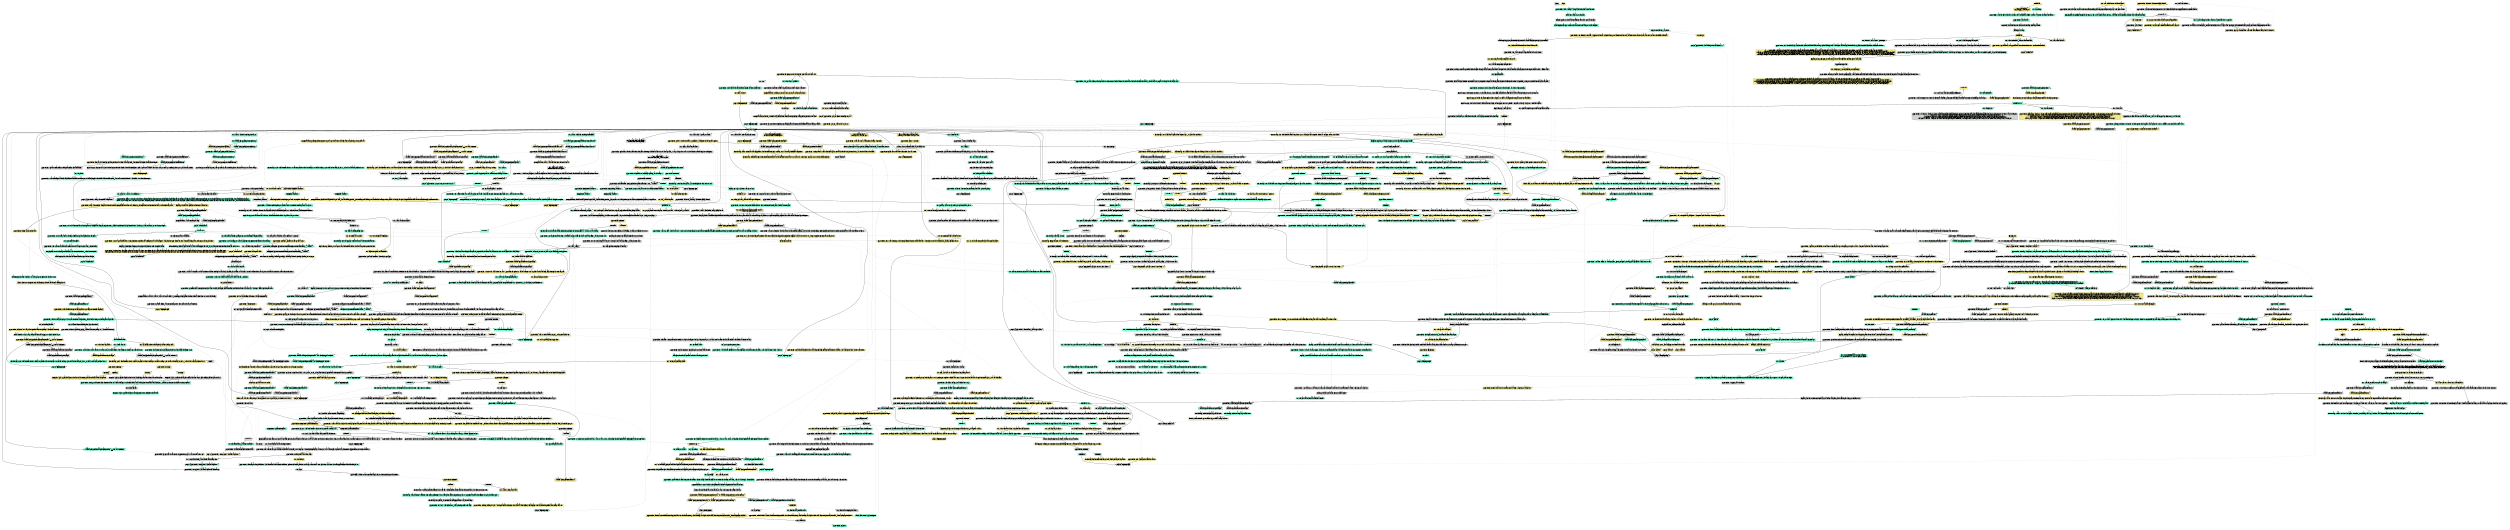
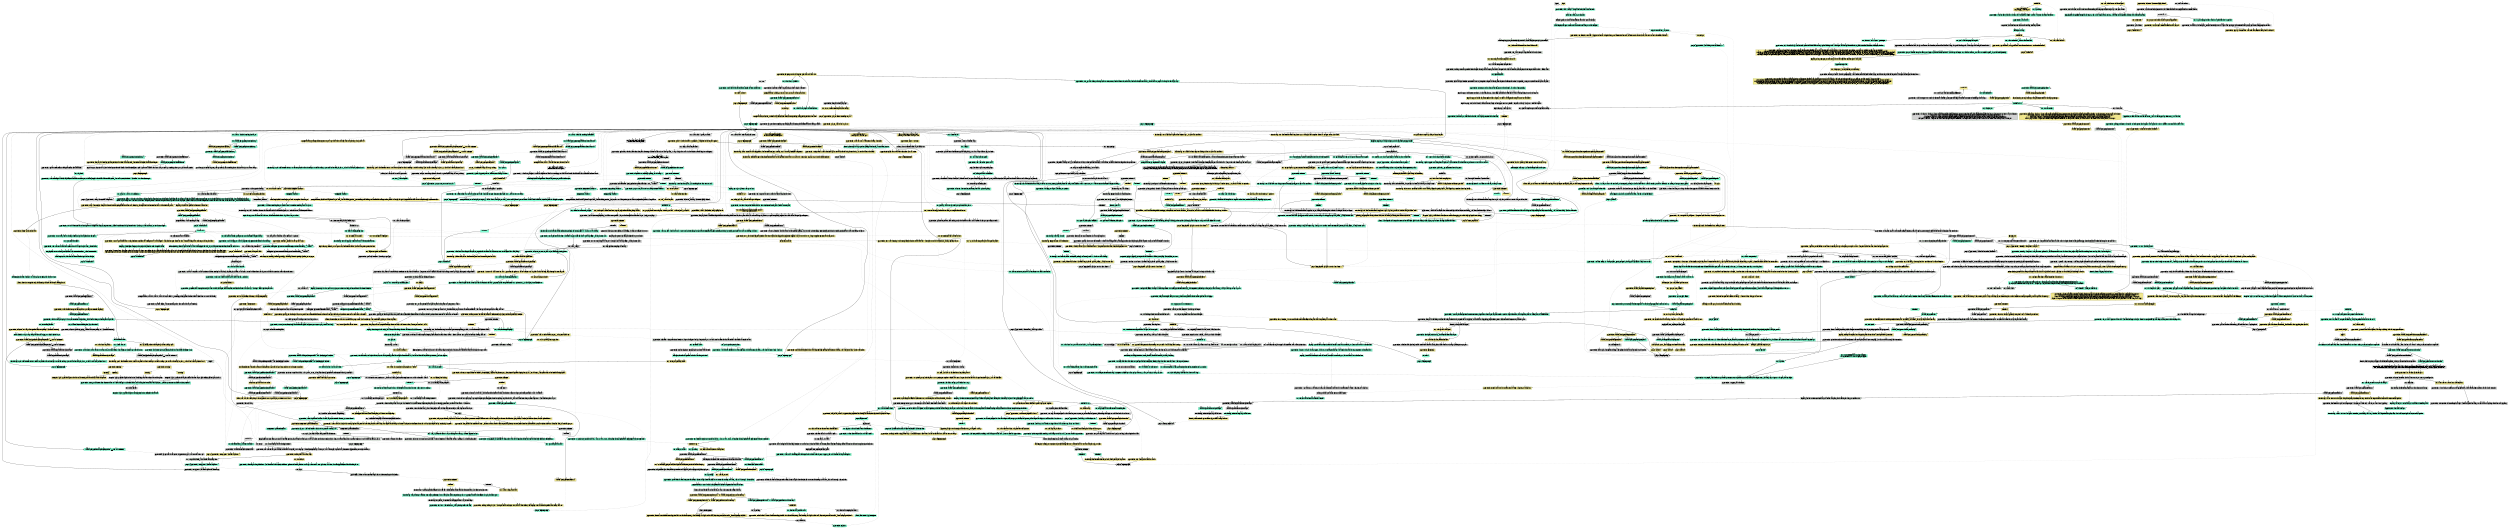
edge "Jump to: [Untitled hub (04)]" -> "Untitled hub (04)": removed
